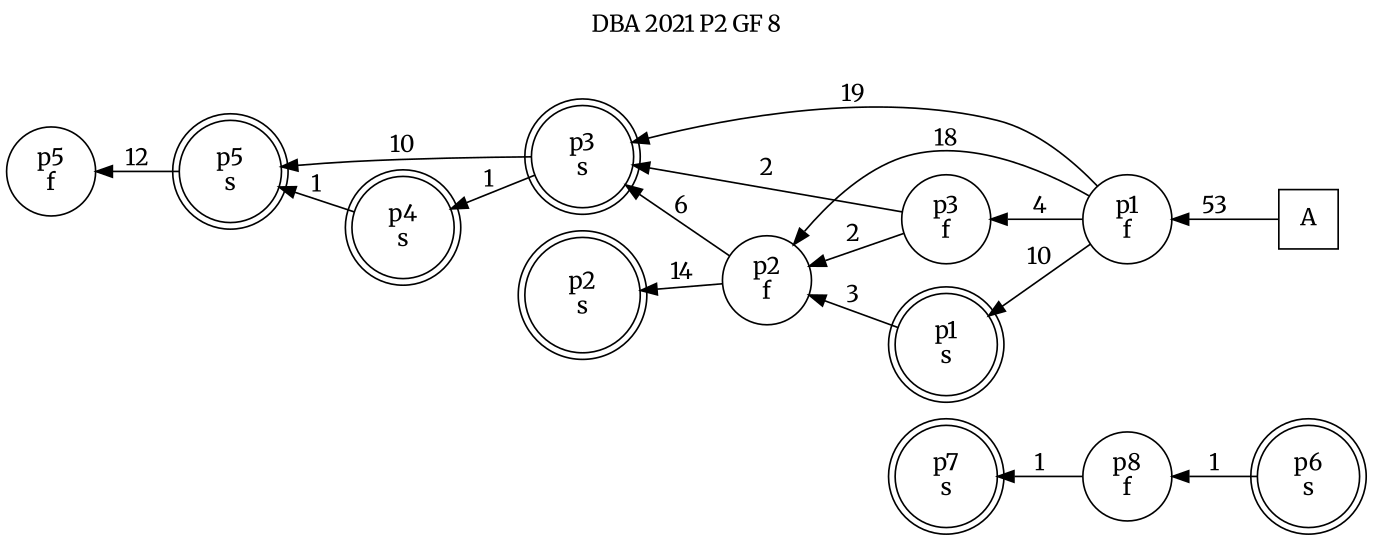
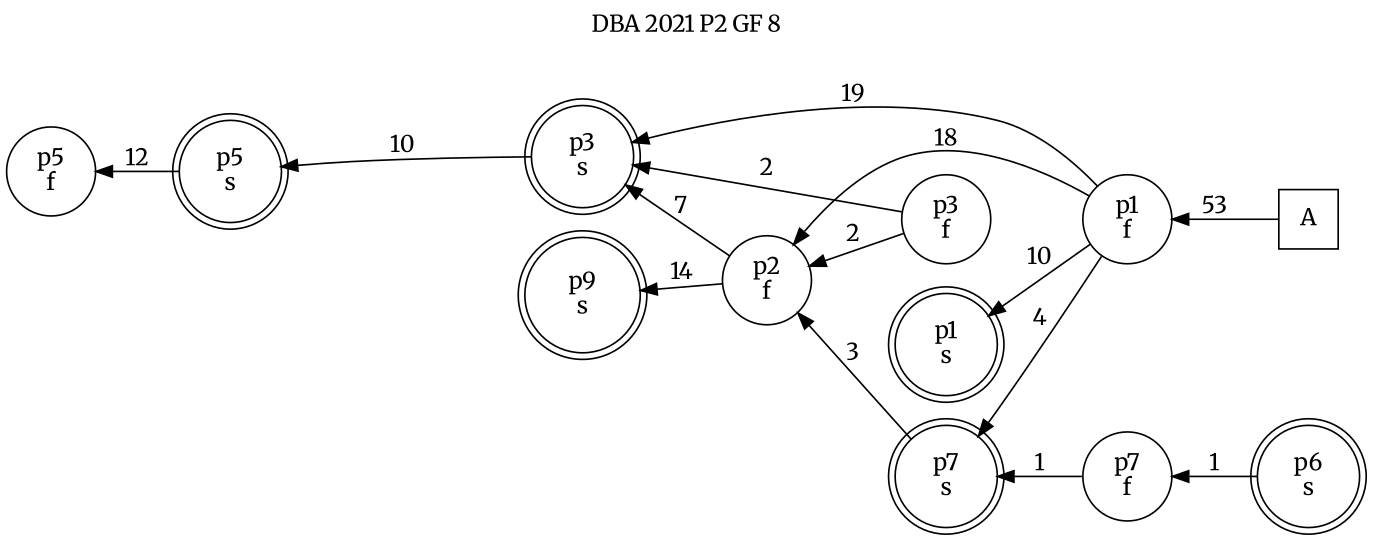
edge "p2 f" -> "p3 s": label "6" -> "7"
edge "p1 f" -> "p3 f": now "p1 f" -> "p7 s"
node "p4 s": removed
node "p2 s": label "p2 s" -> "p9 s"
edge "p1 s" -> "p2 f": now "p7 s" -> "p2 f"
node "p8 f": label "p8 f" -> "p7 f"
